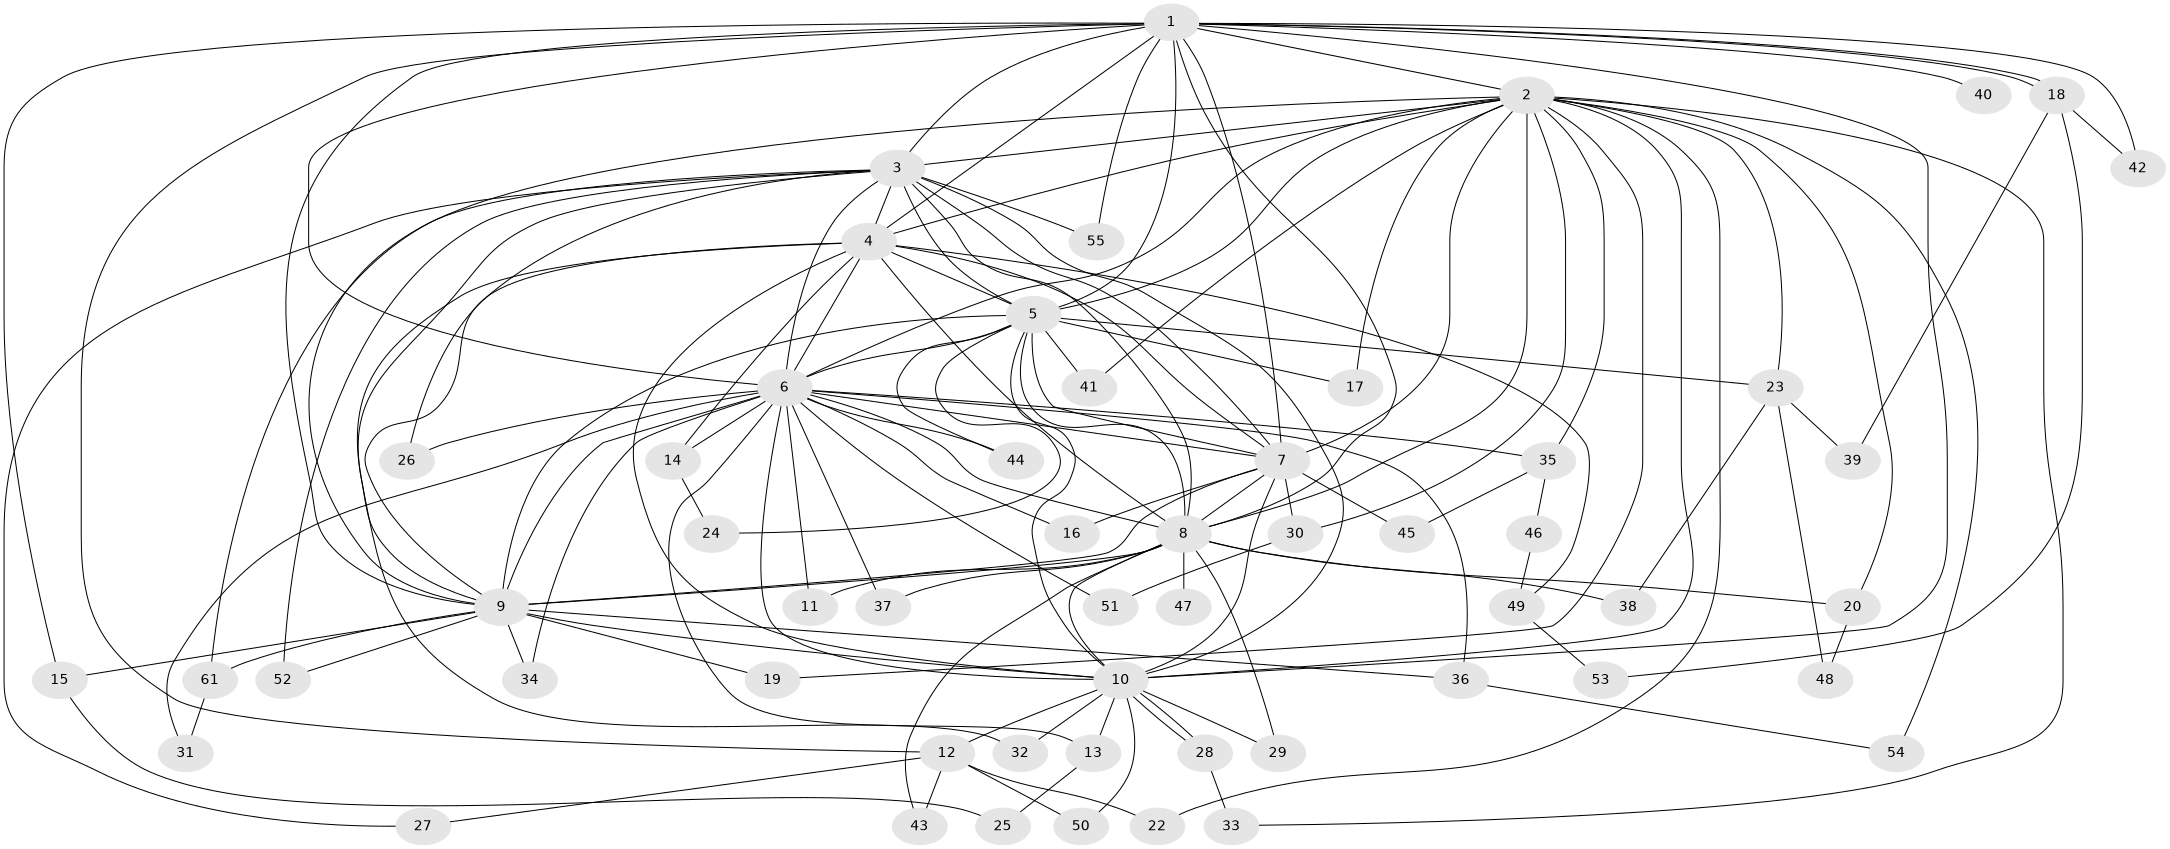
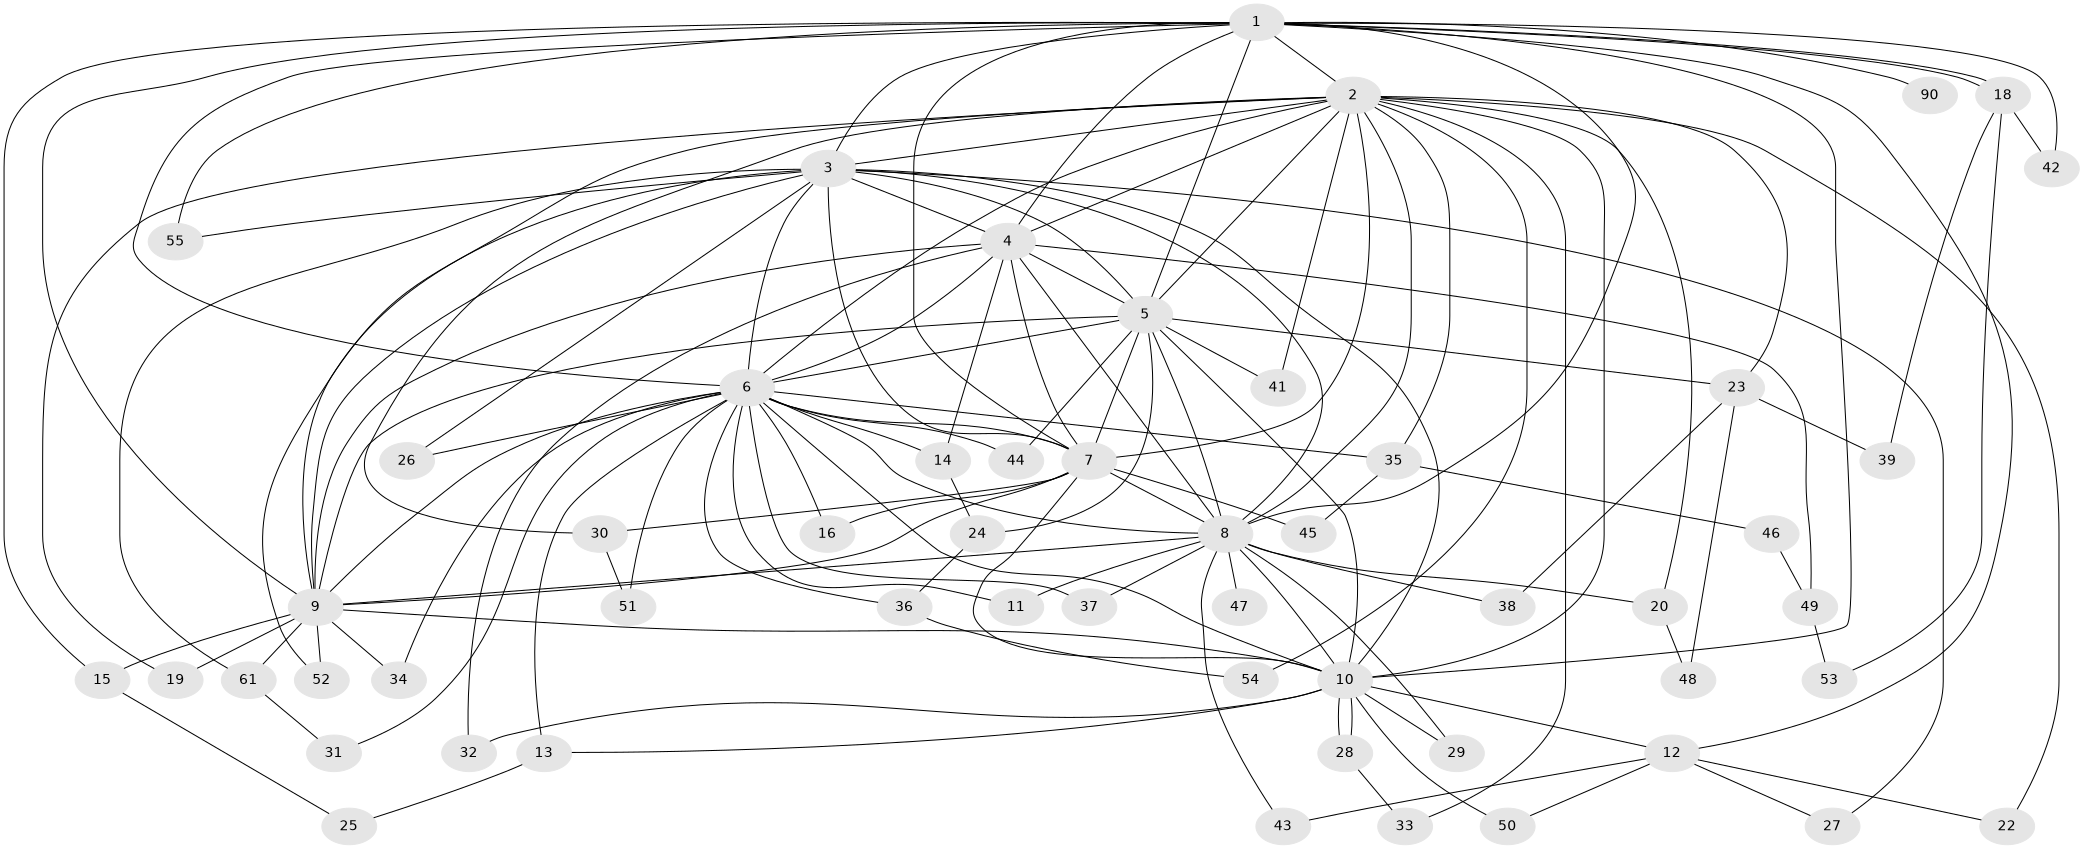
node "40": label "40" -> "90"
node "17": removed
edge "4" -- "10": removed
edge "9" -- "36": now "24" -- "36"
